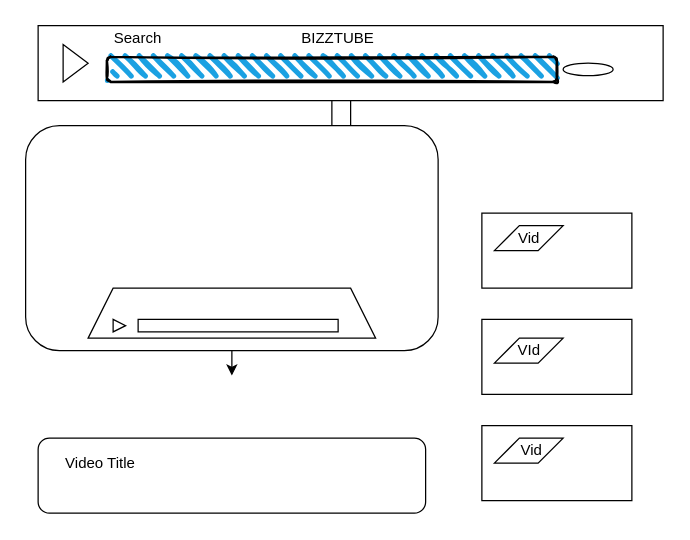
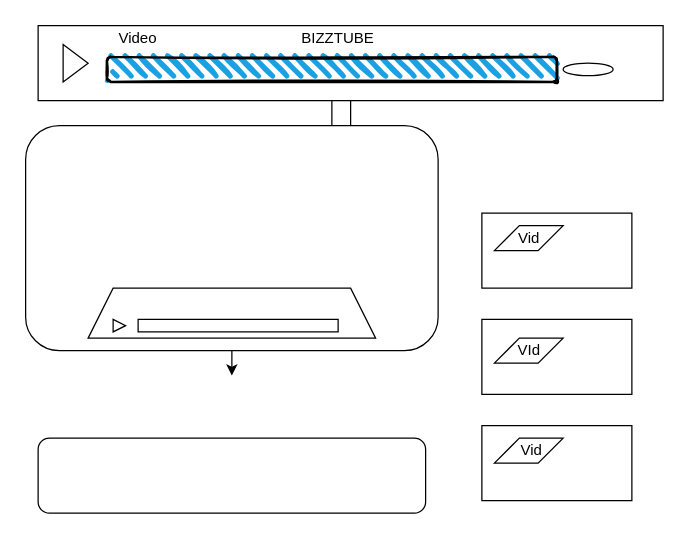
node "Search": label "Search" -> "Video"
node "Video Title": removed
